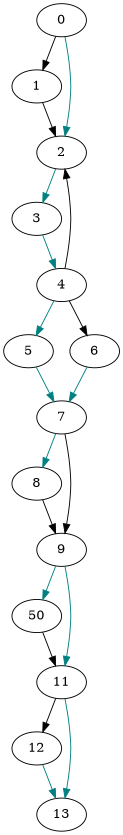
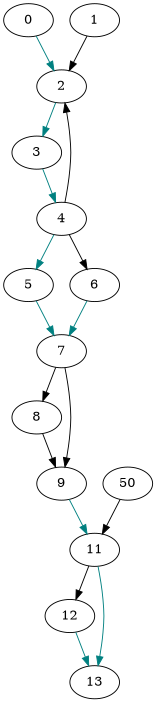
edge "0" -> "1": removed
edge "7" -> "8": color teal -> black
edge "9" -> "50": removed
